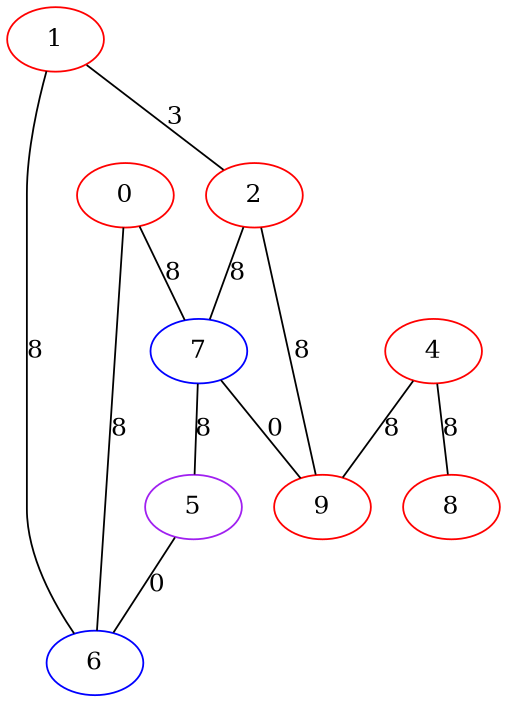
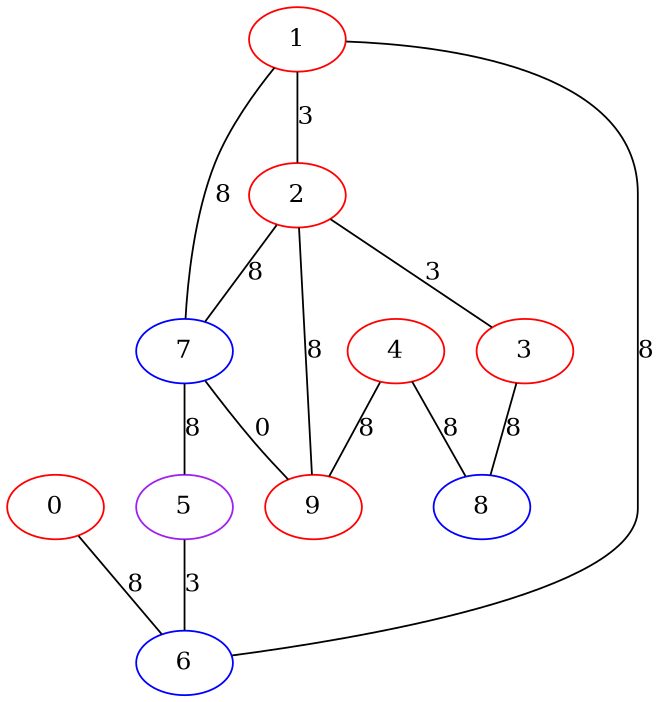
edge "0" -- "7": now "1" -- "7"
node "3": added
node "8": color red -> blue
edge "5" -- "6": label "0" -> "3"
